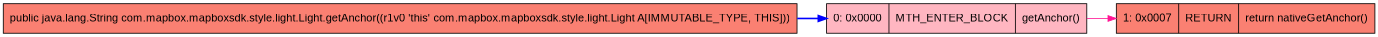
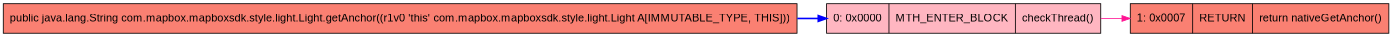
node "0: 0x0000": text "getAnchor()" -> "checkThread()"
